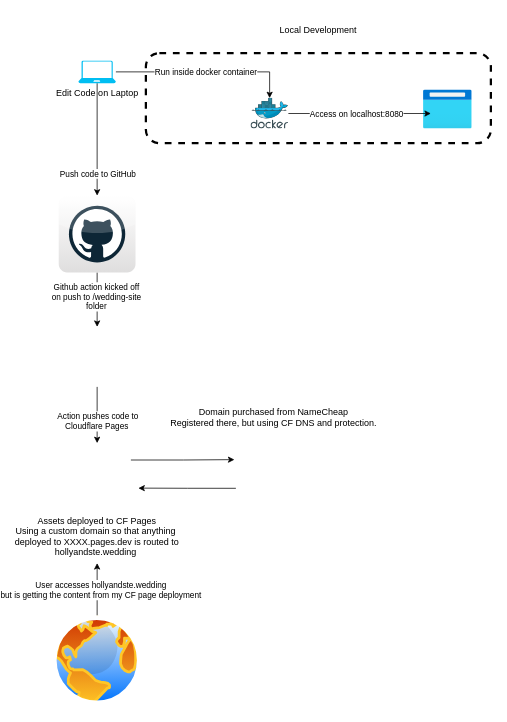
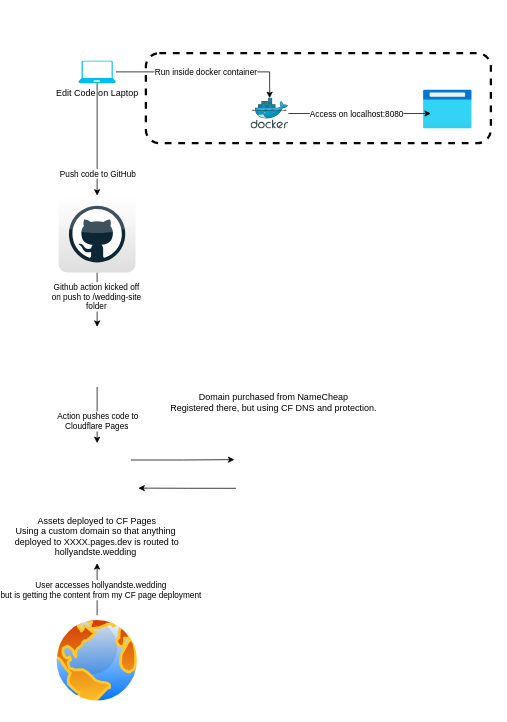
node "Local Development": removed
node "Domain purchased from NameCheap Registered there, but using CF DNS and protection.": moved (273, 423) -> (273, 408)
